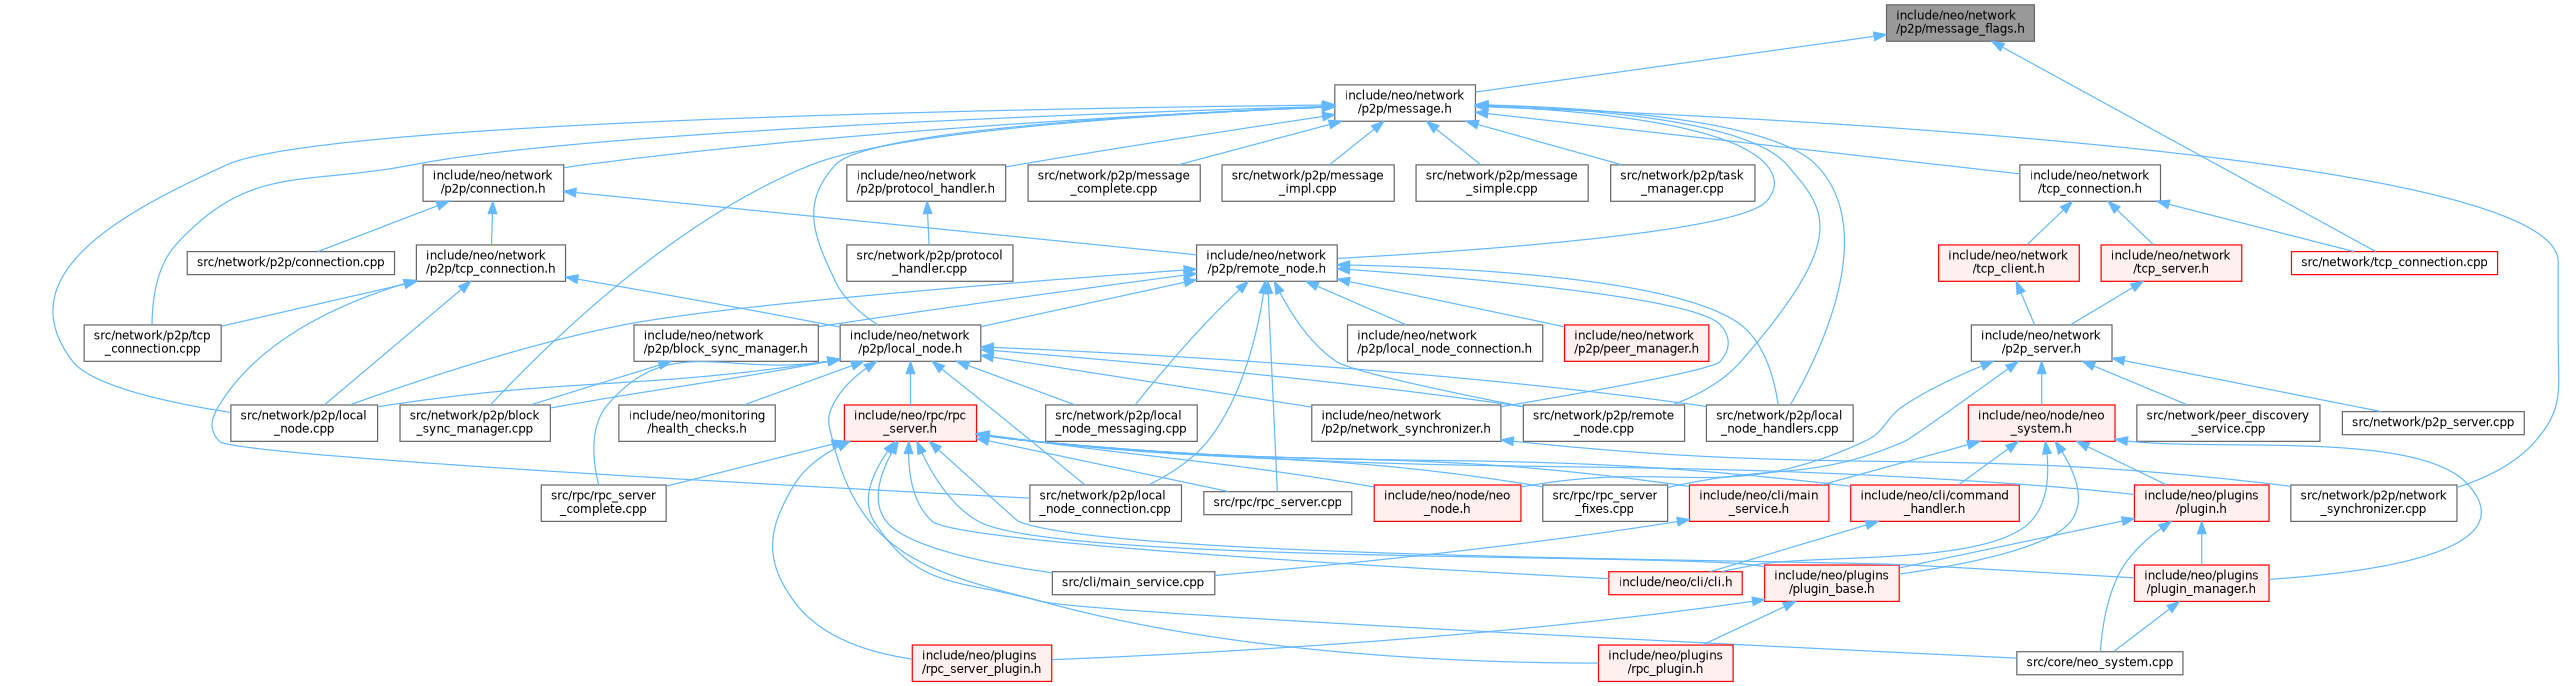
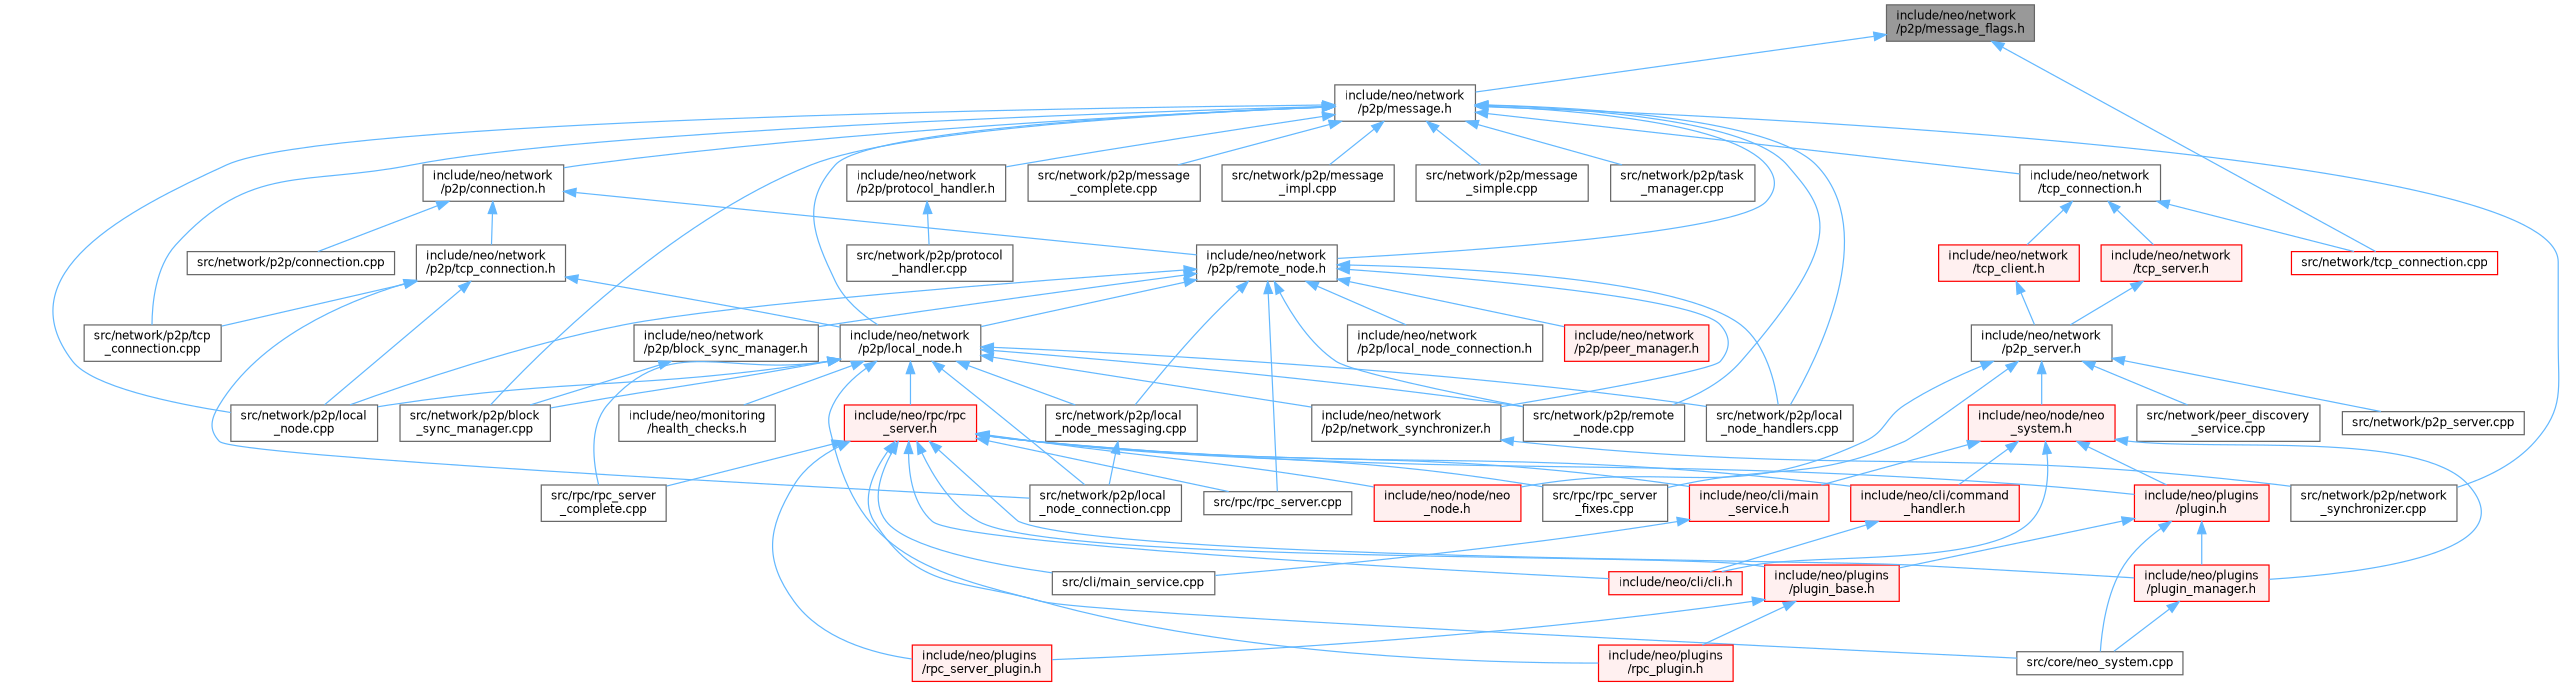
edge "src/network/p2p/local _node_connection.cpp" -> "include/neo/network /p2p/remote_node.h": now "src/network/p2p/local _node_connection.cpp" -> "src/network/p2p/local _node_messaging.cpp"
edge "include/neo/plugins /plugin_base.h" -> "include/neo/node/neo _system.h": removed
